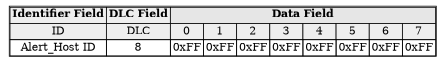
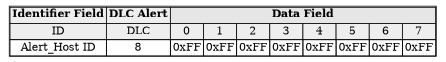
node "Identifier Field": text "DLC Field" -> "DLC Alert"
